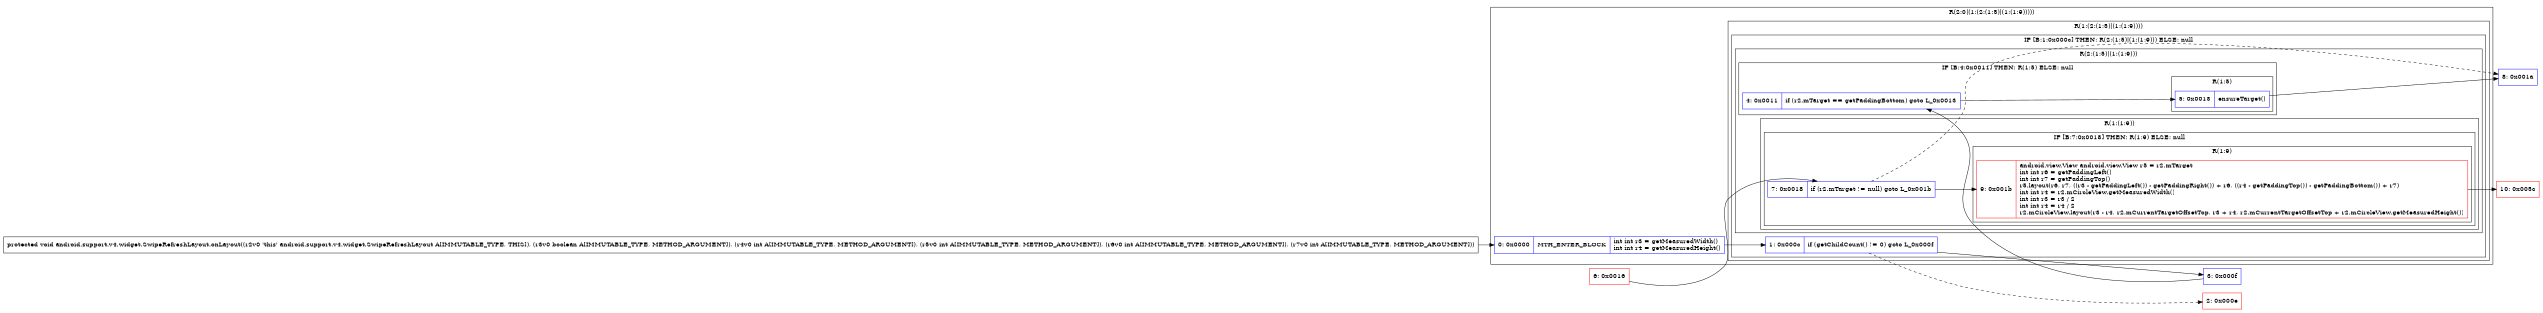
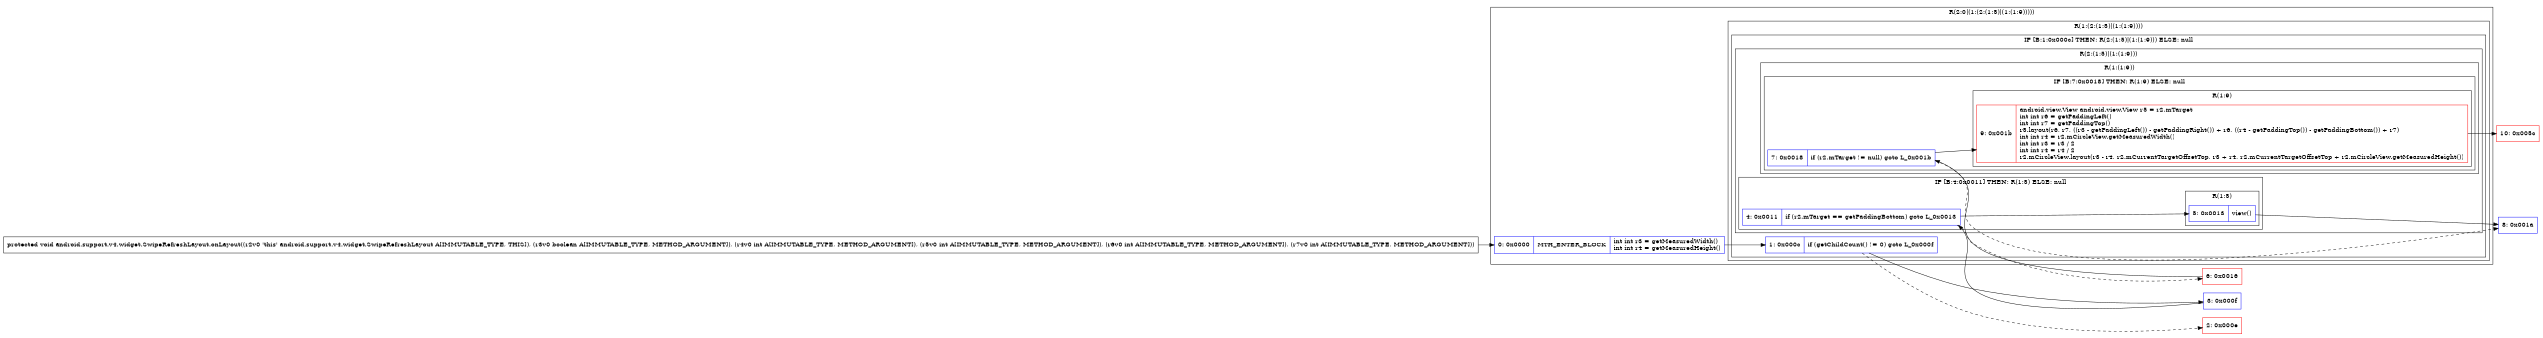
node "5: 0x0013": text "ensureTarget()" -> "view()"
edge "4: 0x0011" -> "6: 0x0016": added
